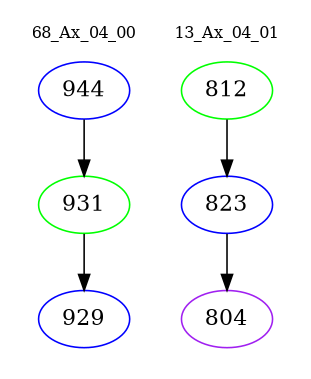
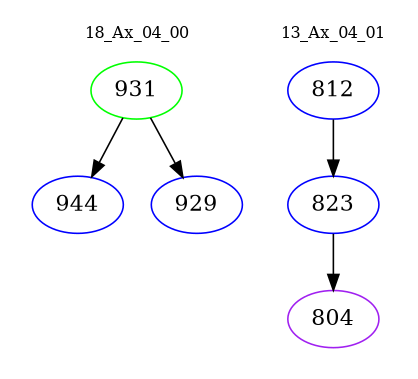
cluster "68_Ax_04_00": label "68_Ax_04_00" -> "18_Ax_04_00"
node "812": color green -> blue
edge "944" -> "931": reversed
